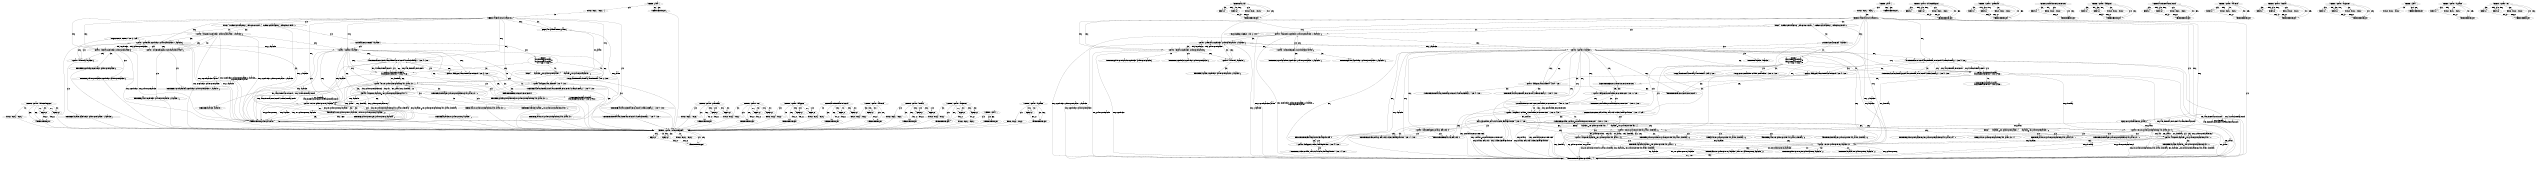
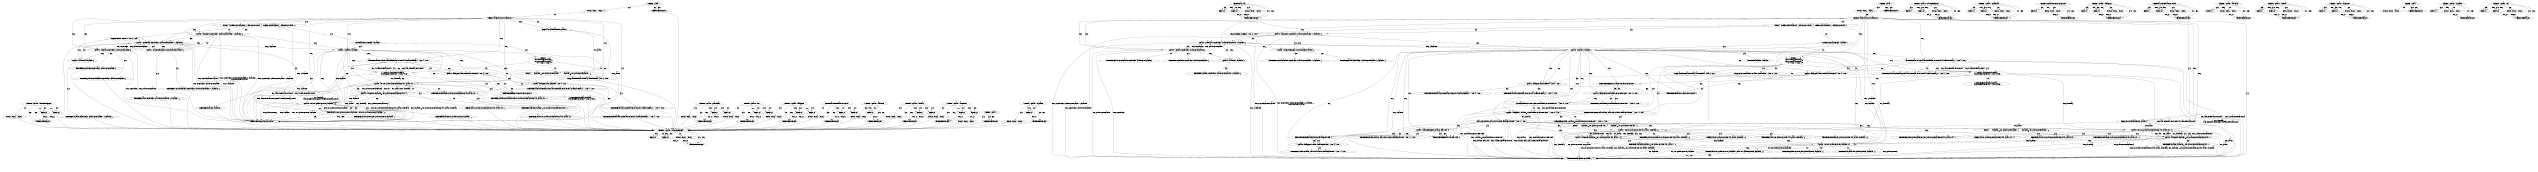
edge "(FIELD_IDENTIFIER,HasSwitch,HasSwitch)" -> "(<operator>.indirectFieldAccess,cmd_line->HasSwitch)": added, label "CFG:"
edge "(<operator>.indirectFieldAccess,cmd_line->HasSwitch)" -> "(FIELD_IDENTIFIER,kEnableAudioMixer,kEnableAudioMixer)": added, label "CFG:"
